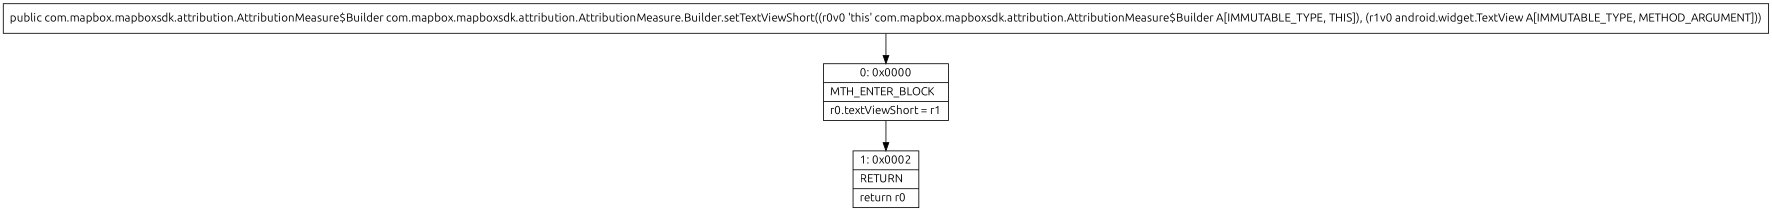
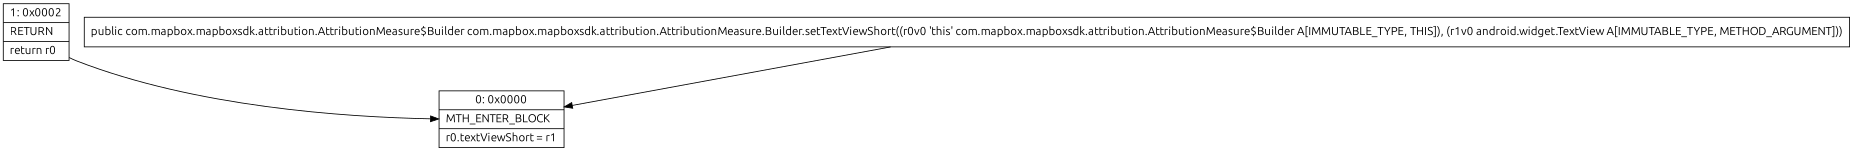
edge "0: 0x0000" -> "1: 0x0002": reversed
